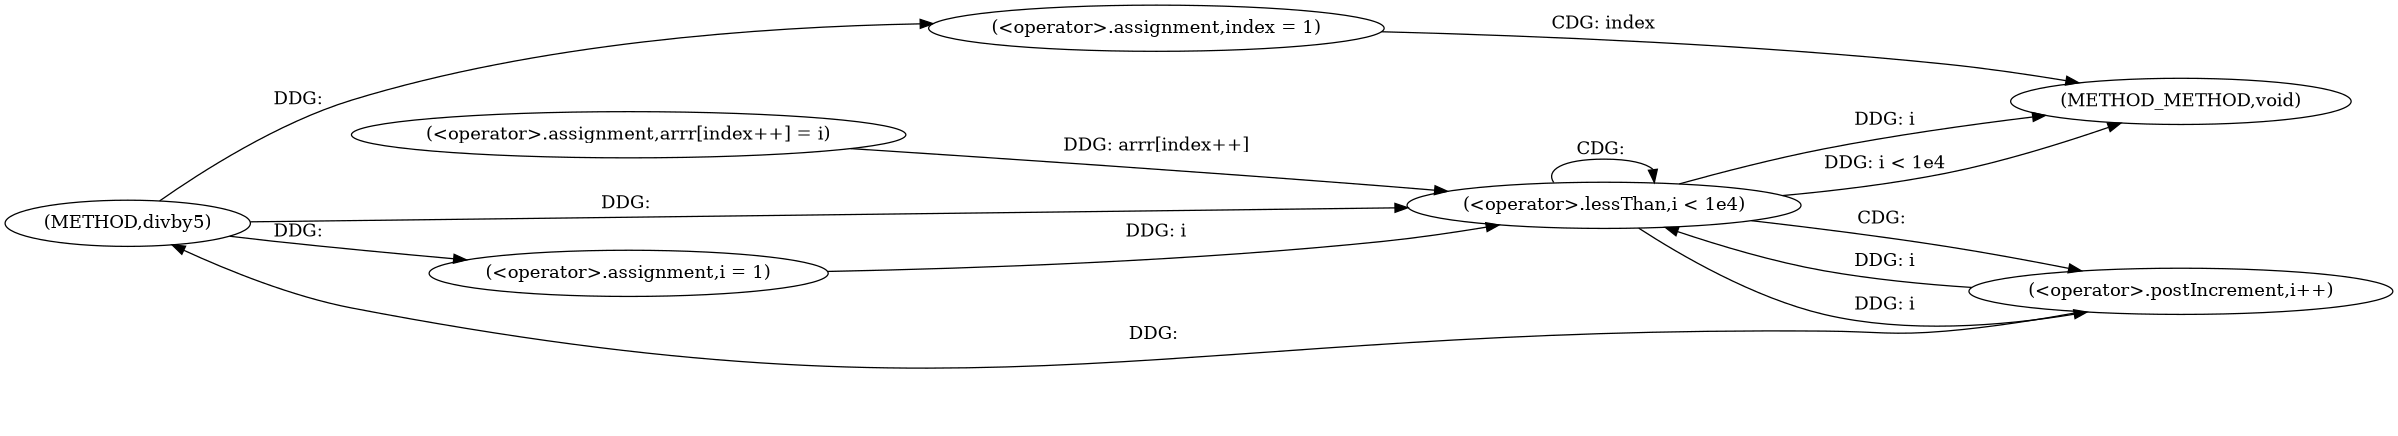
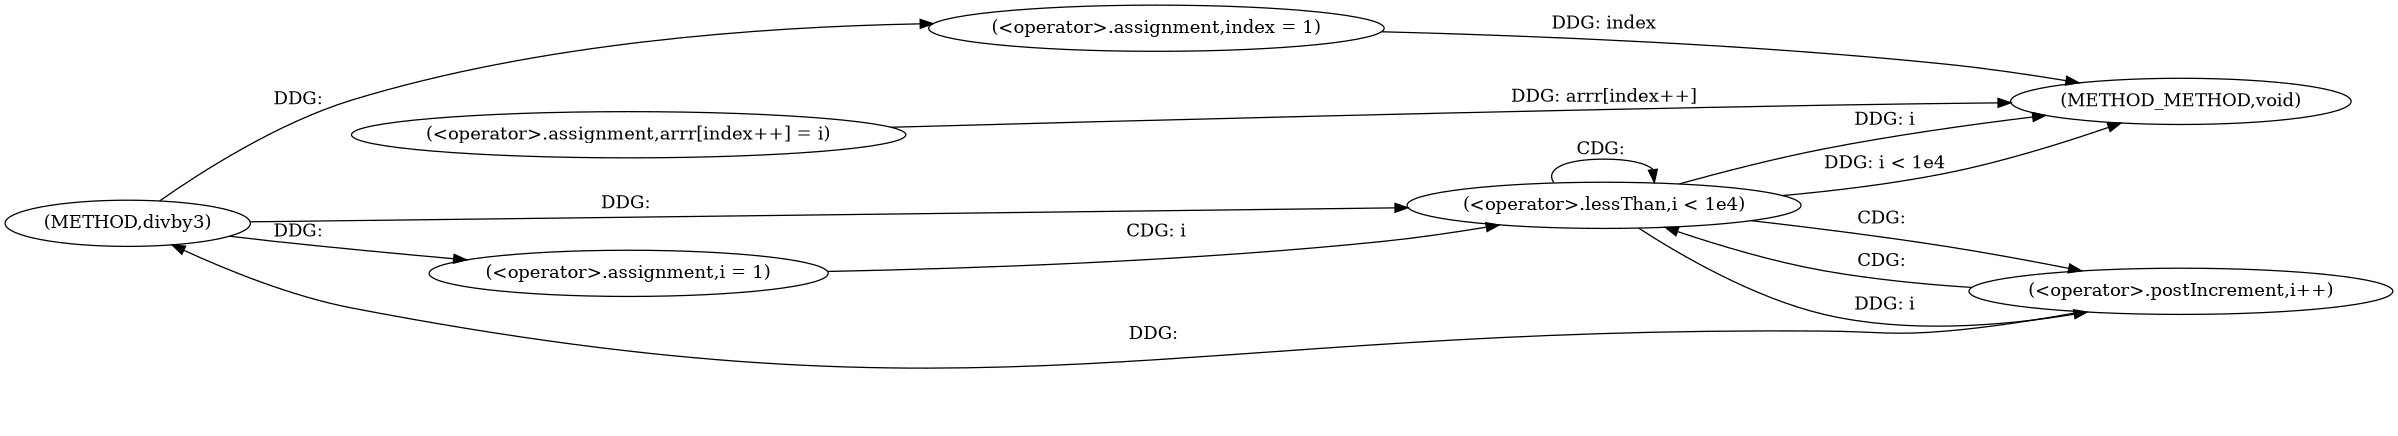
edge "(<operator>.assignment,index = 1)" -> "(METHOD_METHOD,void)": label "CDG: index" -> "DDG: index"
edge "(<operator>.assignment,arrr[index++] = i)" -> "(<operator>.lessThan,i < 1e4)": now "(<operator>.assignment,arrr[index++] = i)" -> "(METHOD_METHOD,void)"
node "(METHOD,divby5)": label "(METHOD,divby5)" -> "(METHOD,divby3)"
edge "(<operator>.assignment,i = 1)" -> "(<operator>.lessThan,i < 1e4)": label "DDG: i" -> "CDG: i"
edge "(<operator>.postIncrement,i++)" -> "(<operator>.lessThan,i < 1e4)": label "DDG: i" -> "CDG: "
